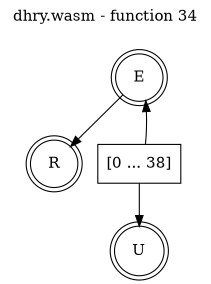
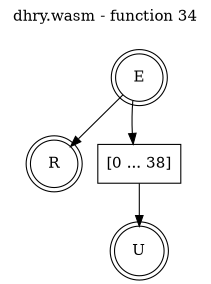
edge "[0 ... 38]" -> "E": reversed
